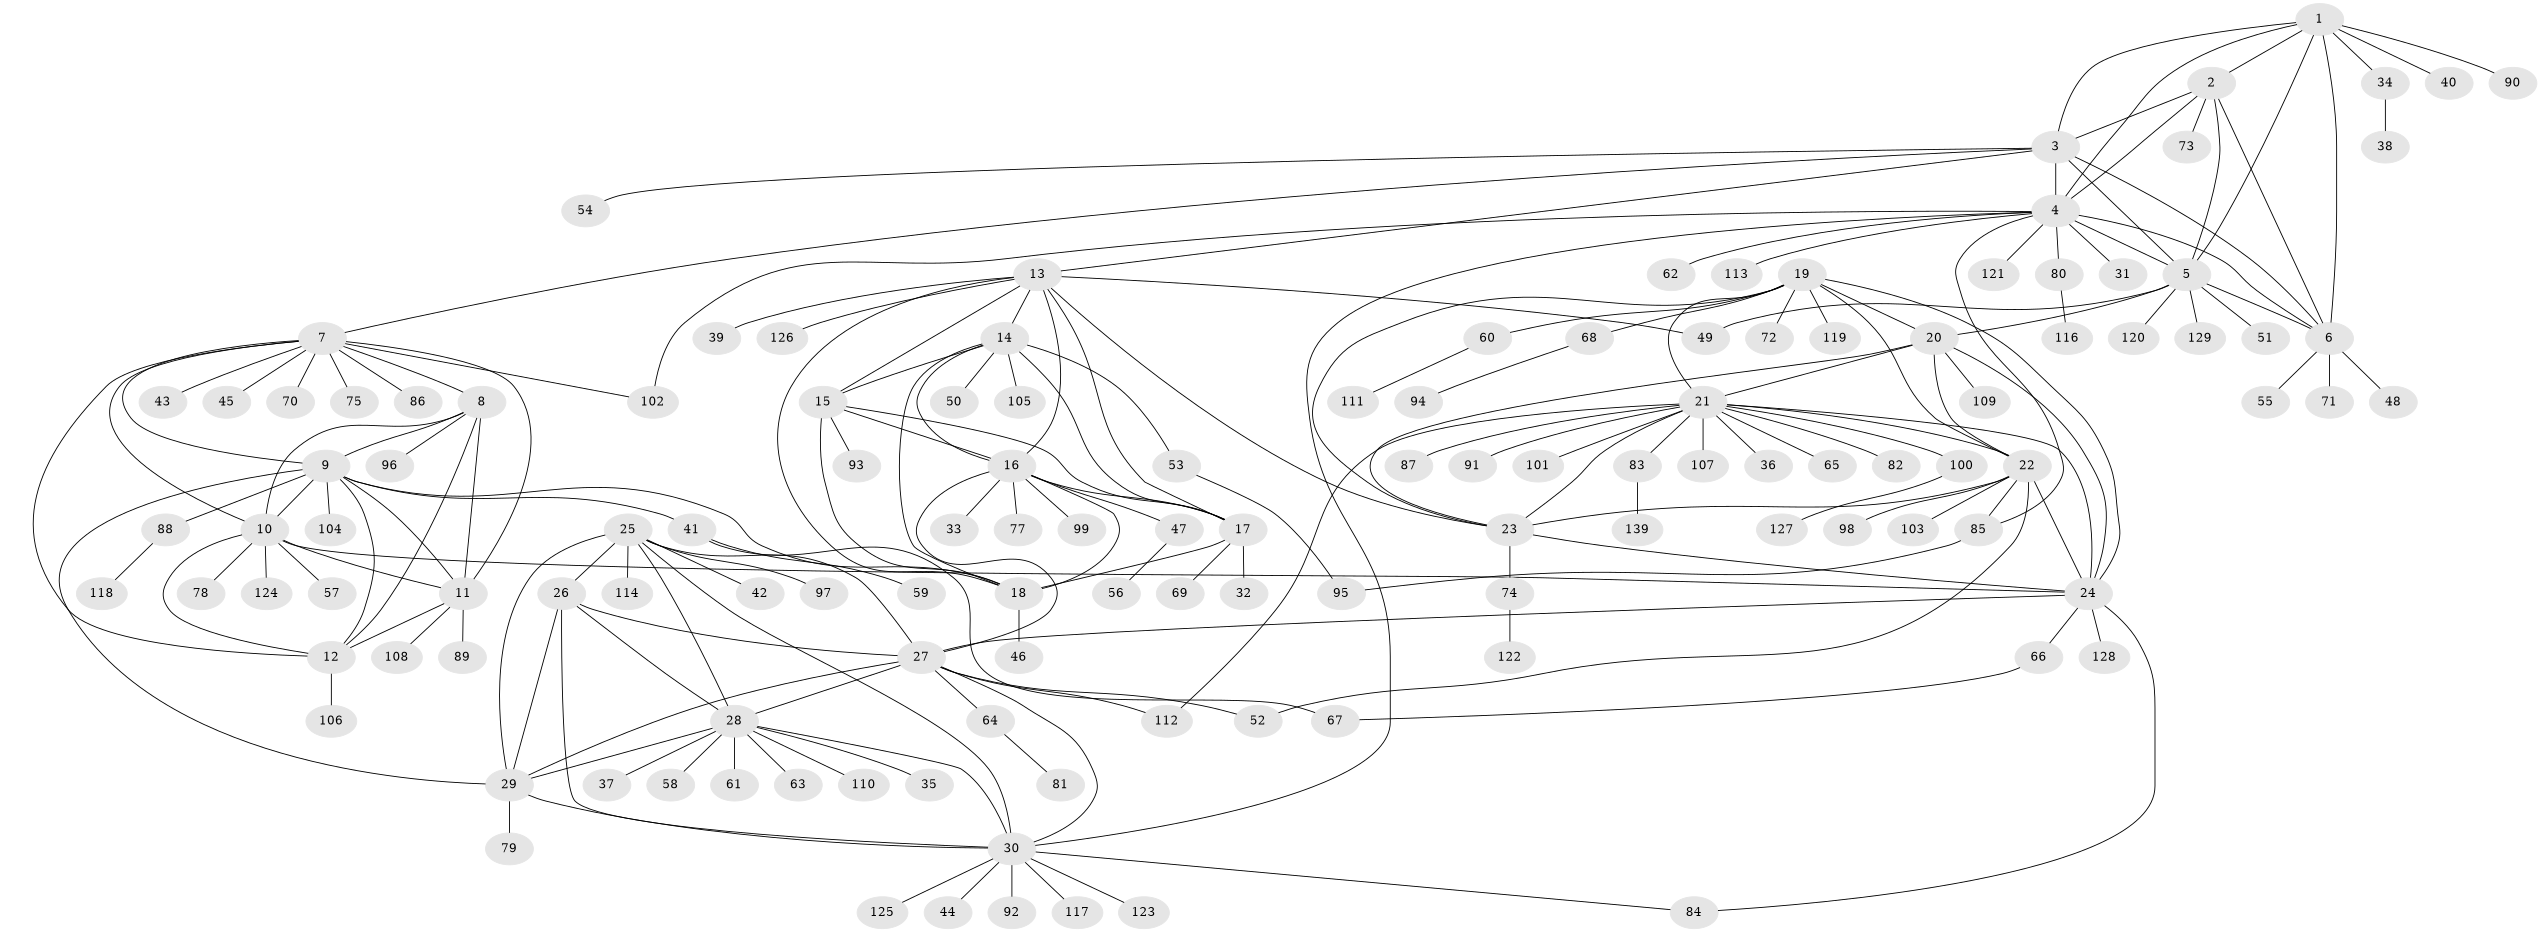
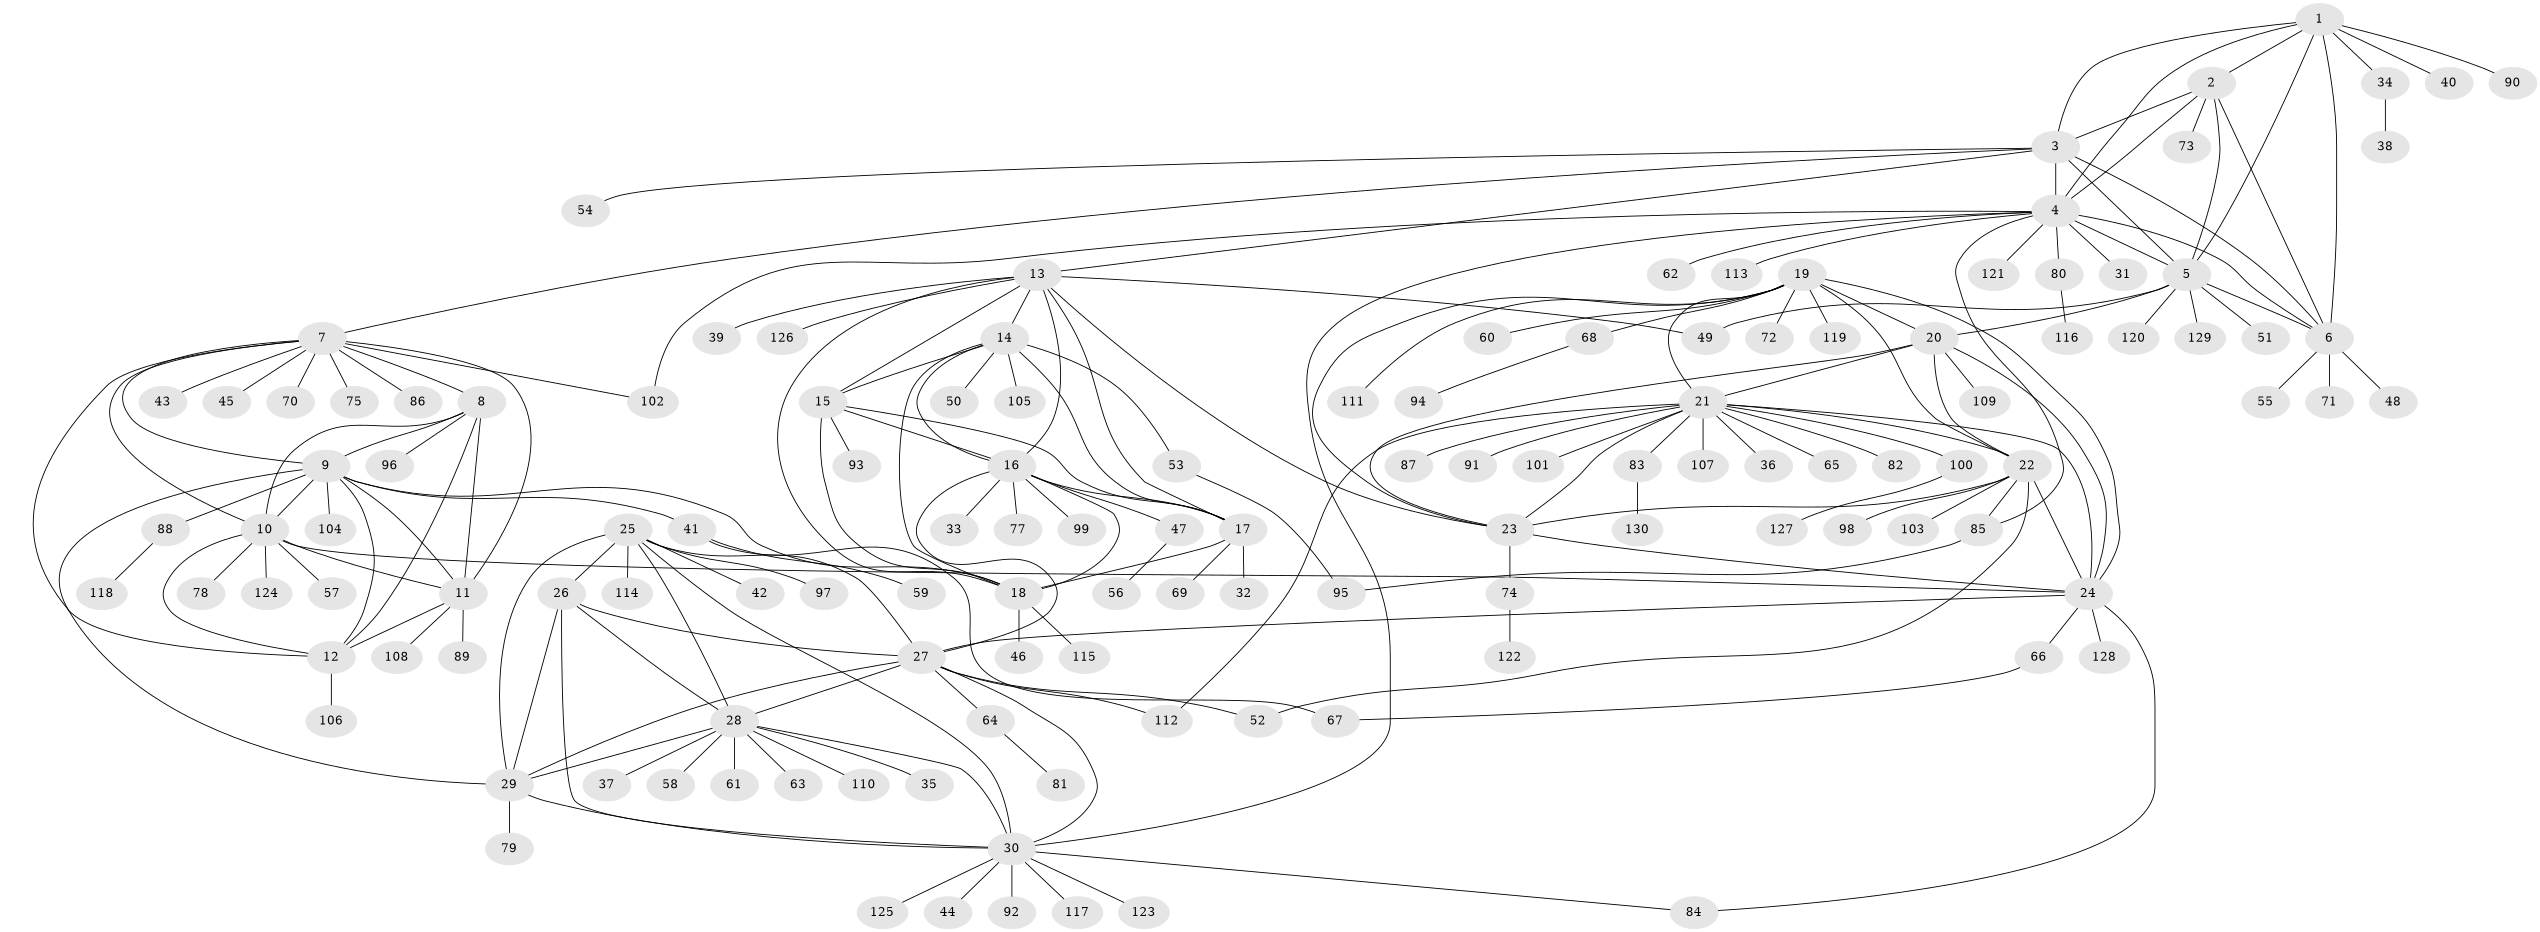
edge "60" -- "111": now "19" -- "111"
node "139": label "139" -> "130"
node "115": added
